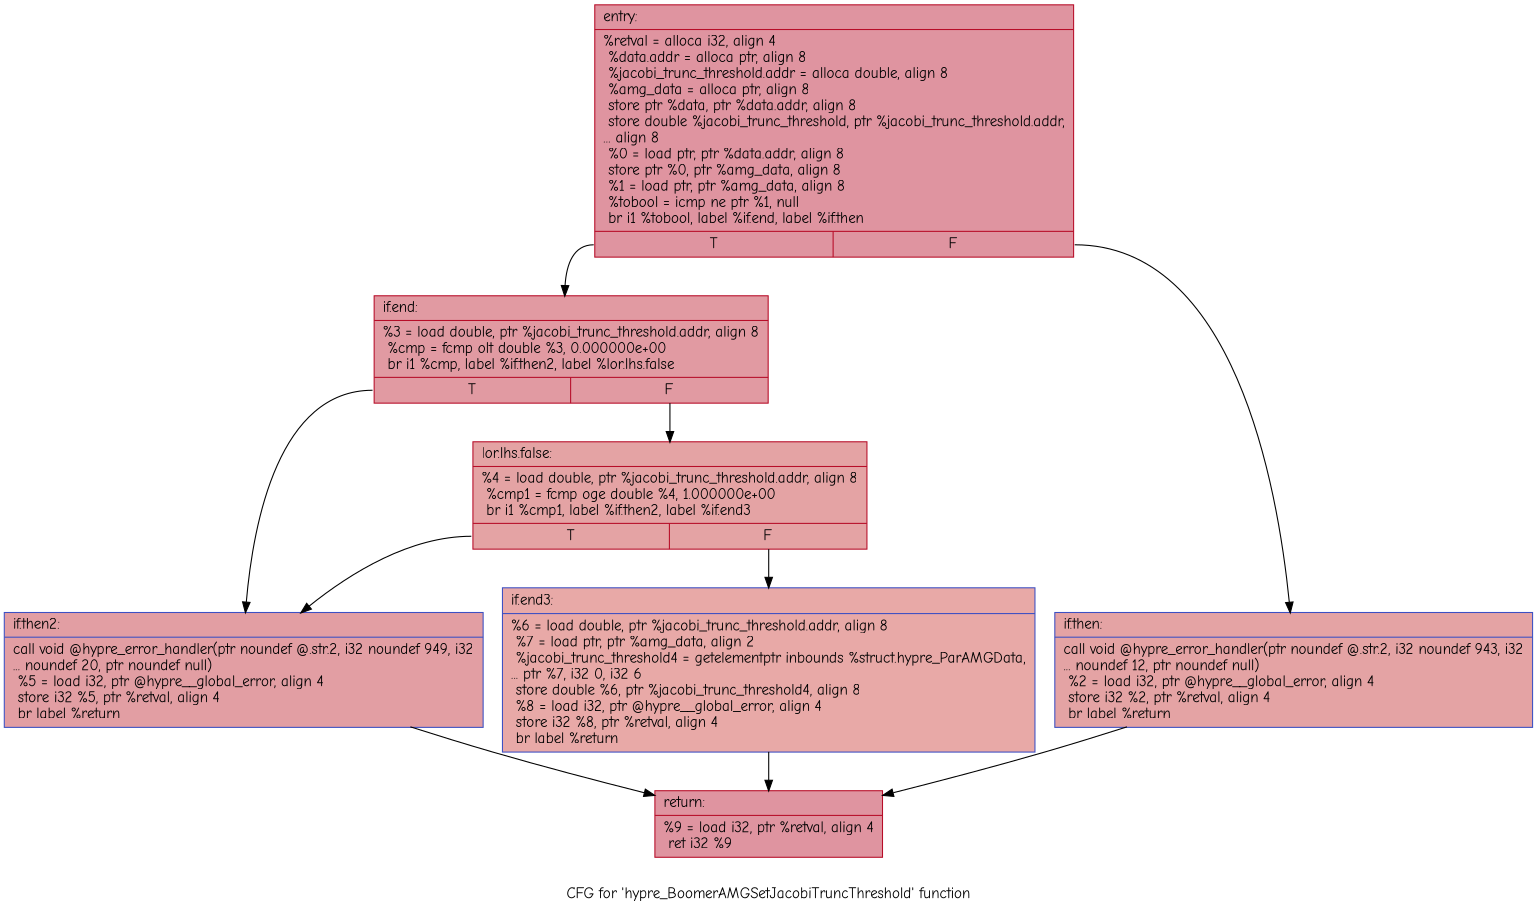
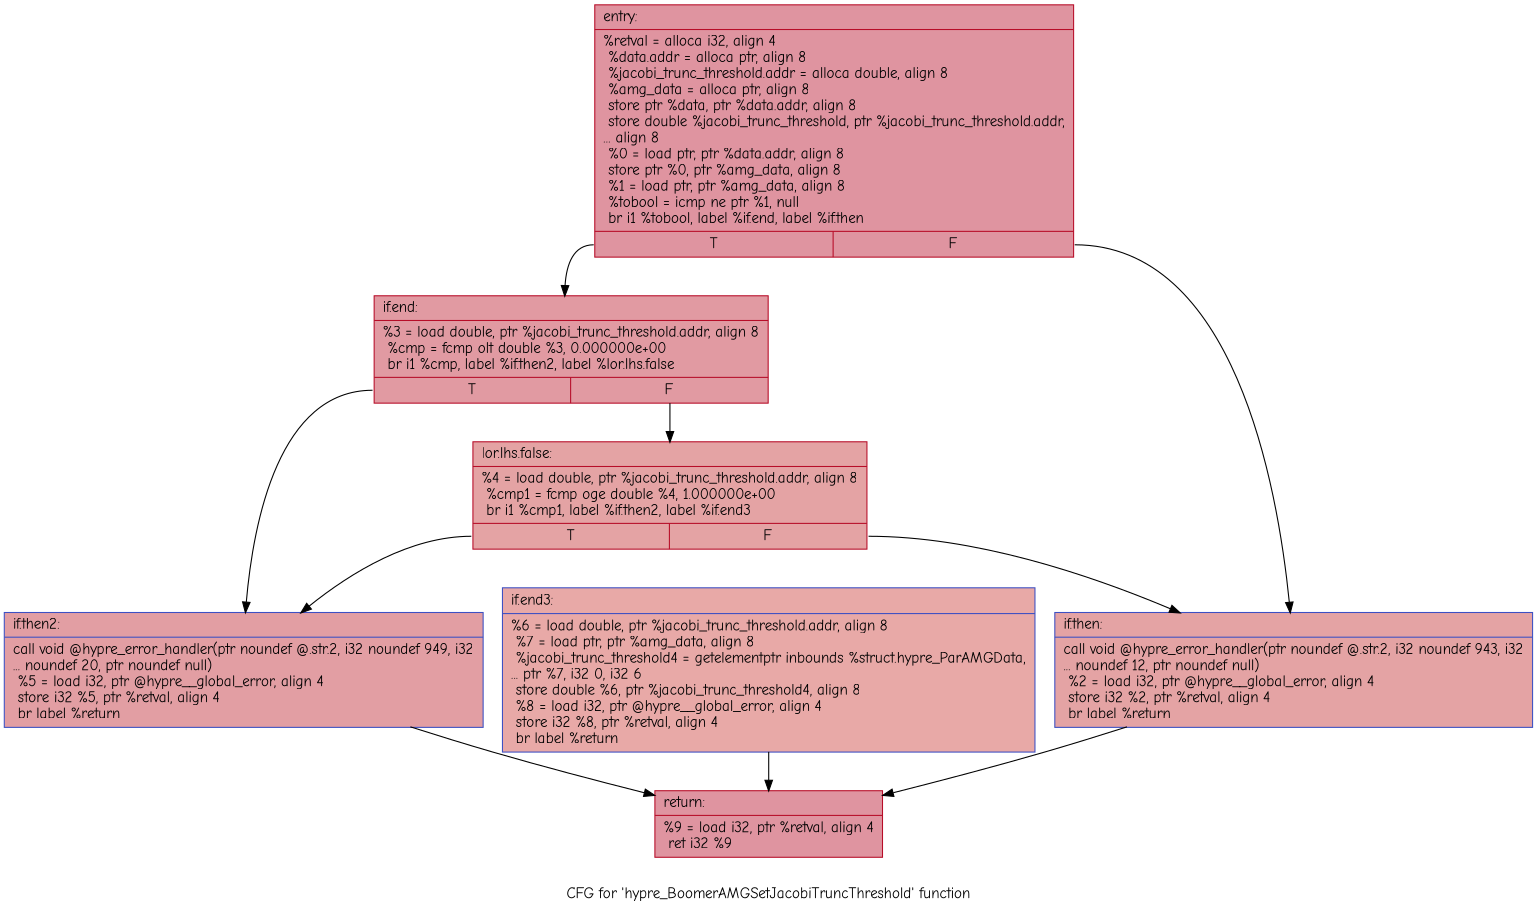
edge "lor.lhs.false:" -> "if.end3:": now "lor.lhs.false:" -> "if.then:"
node "if.end3:": text "%7 = load ptr, ptr %amg_data, align 2" -> "%7 = load ptr, ptr %amg_data, align 8"
